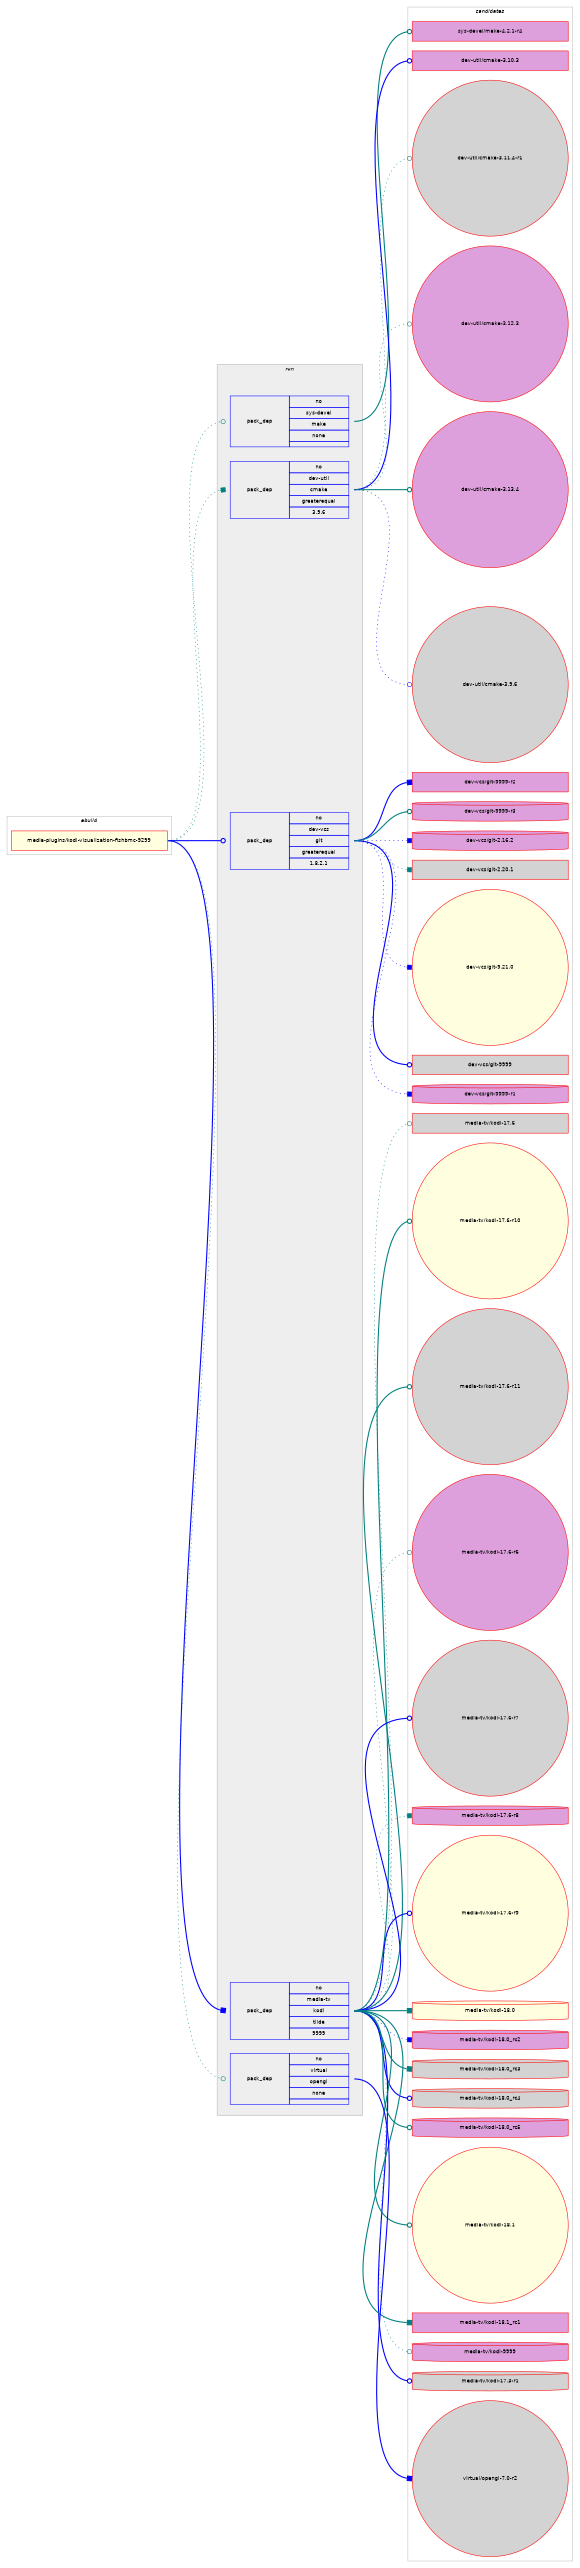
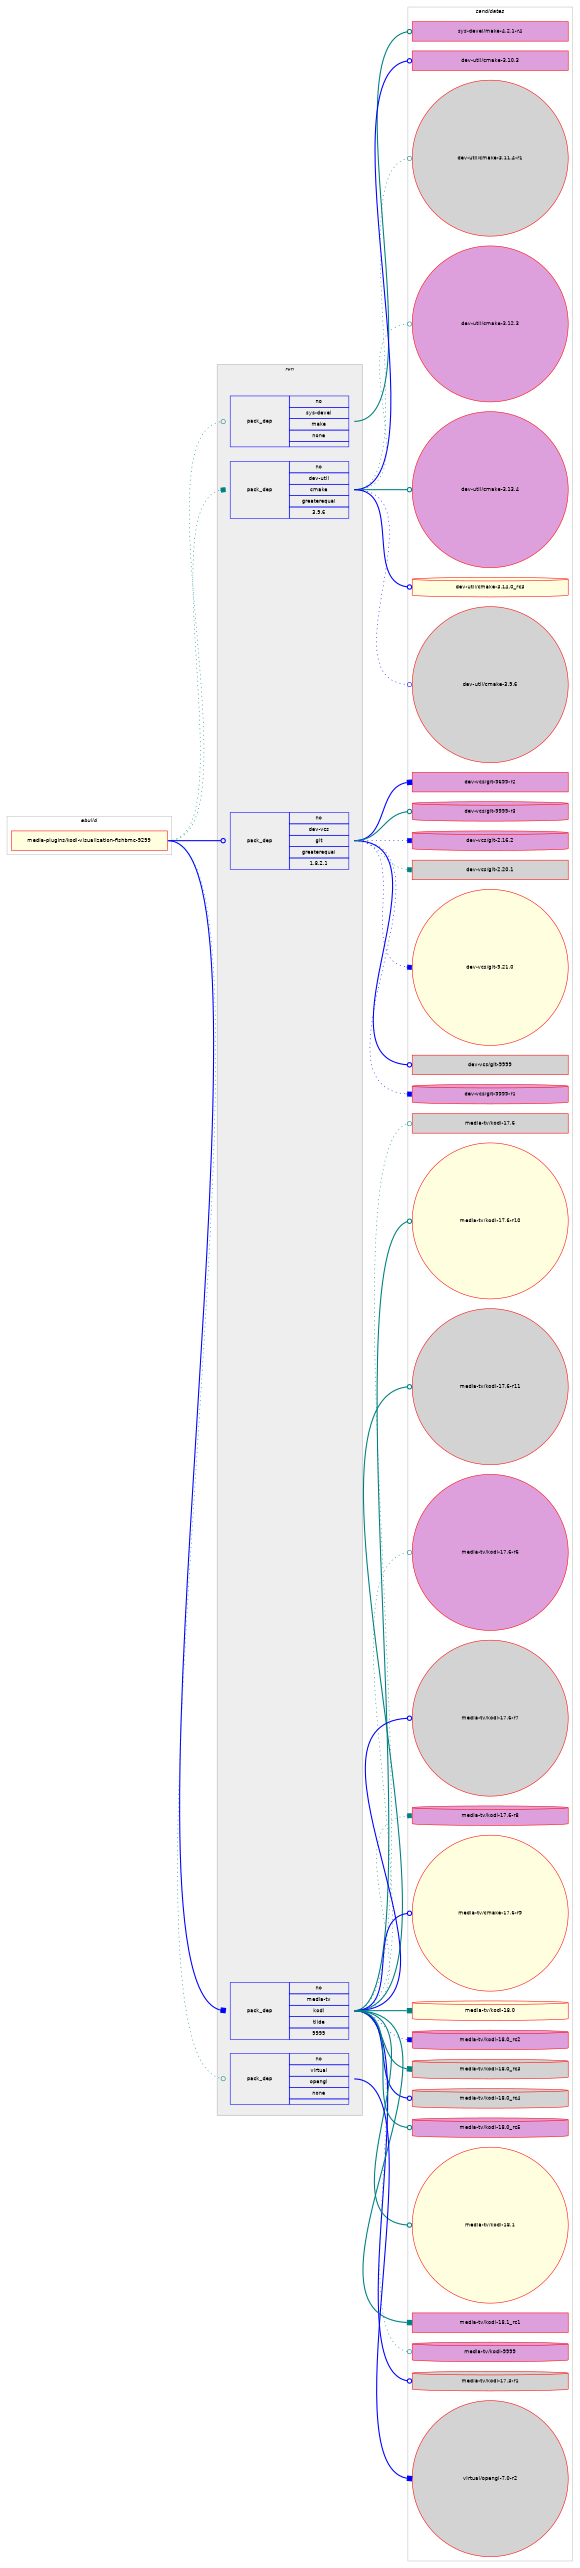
node "dev-util/cmake-3.14.0_rc3": added
node "dev-vcs/git-9999-r2": label "dev-vcs/git-9999-r2" -> "dev-vcs/git-9699-r2"
node "media-tv/kodi-17.6-r9": label "media-tv/kodi-17.6-r9" -> "media-tv/cmake-17.6-r9"
